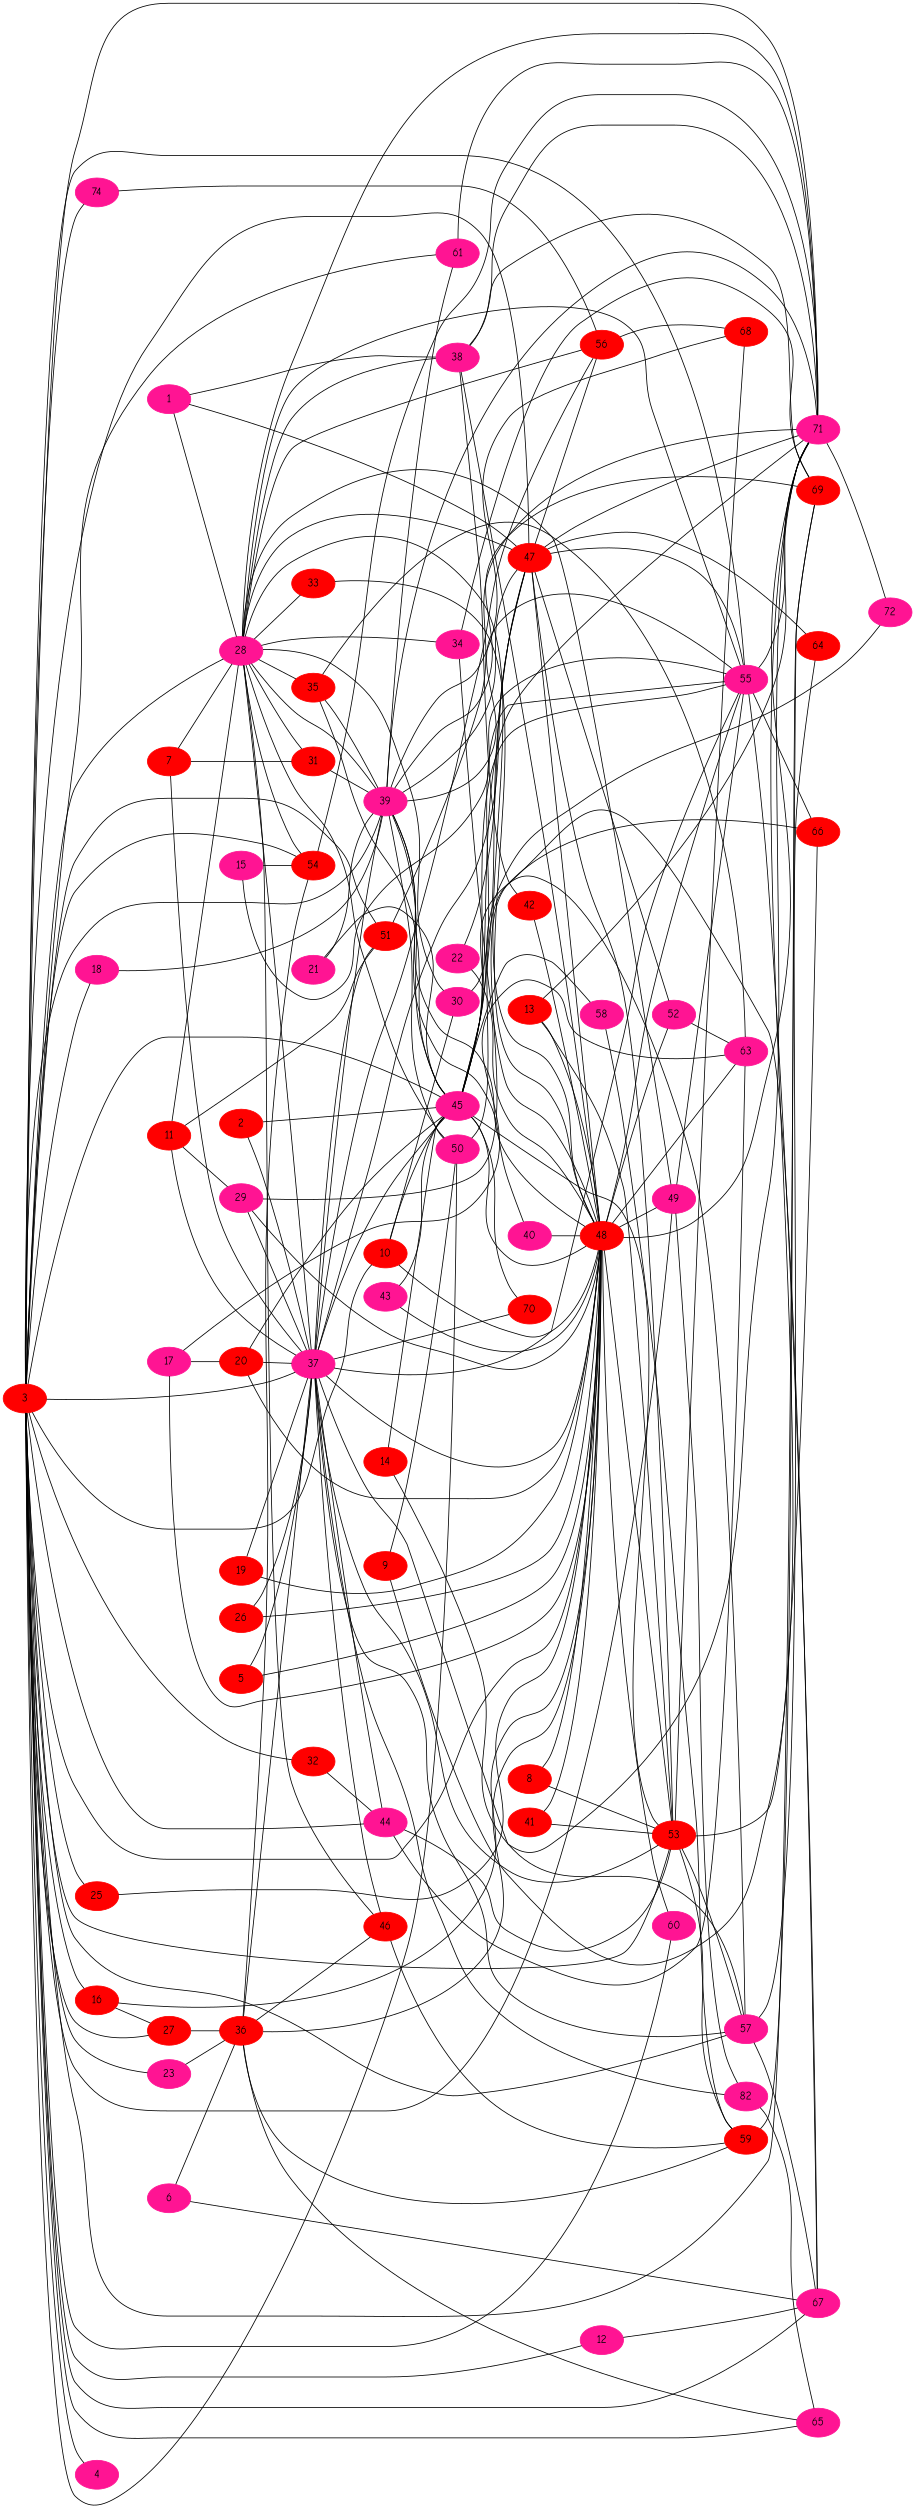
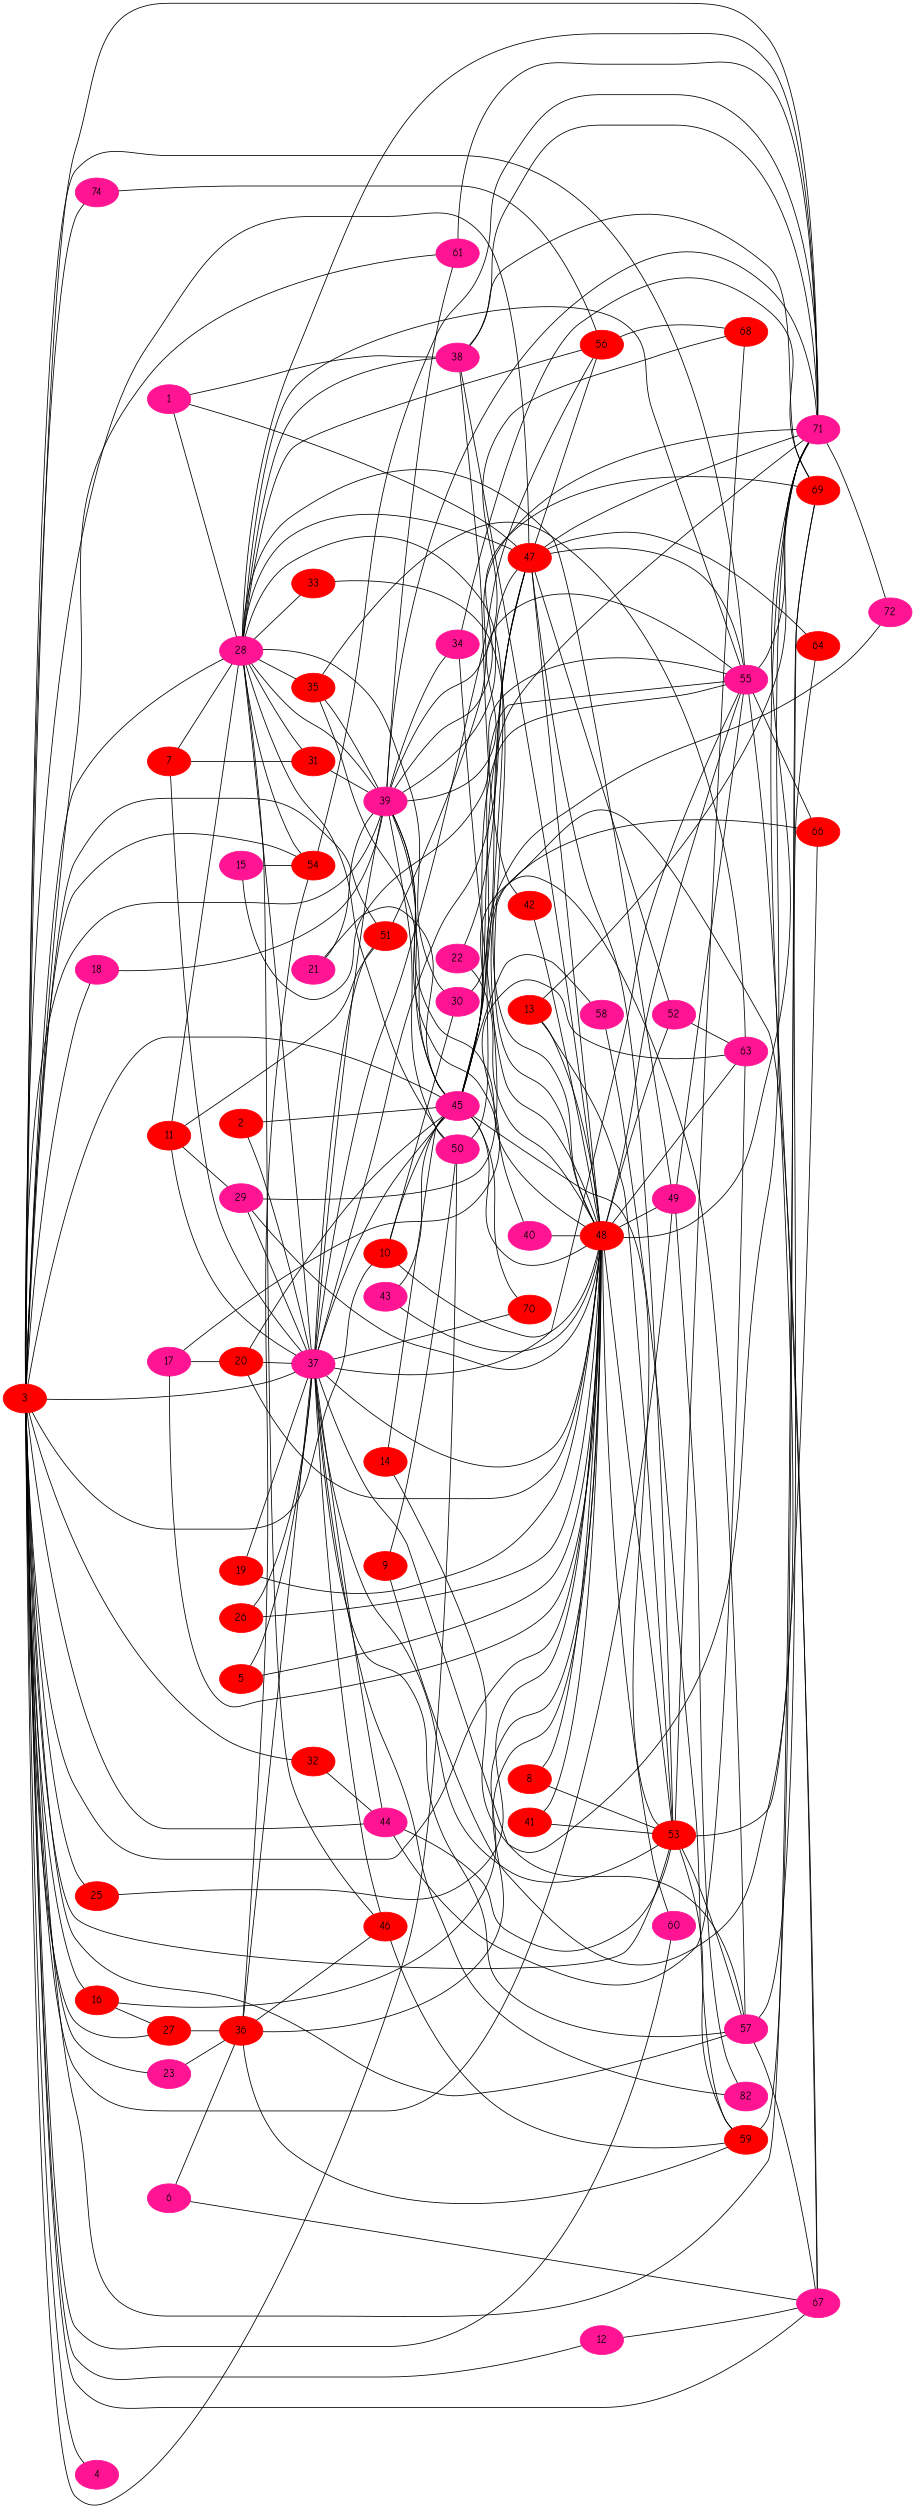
edge "34" -- "28": now "34" -- "39"
node "65": removed
